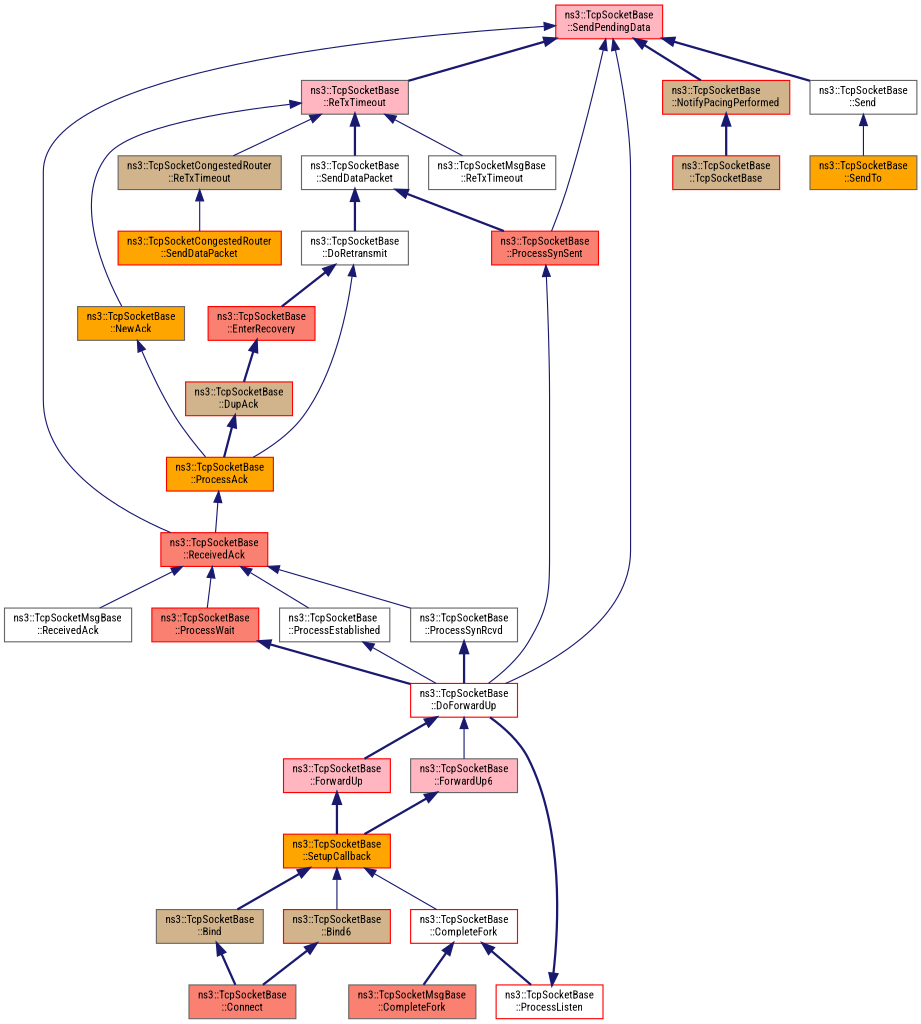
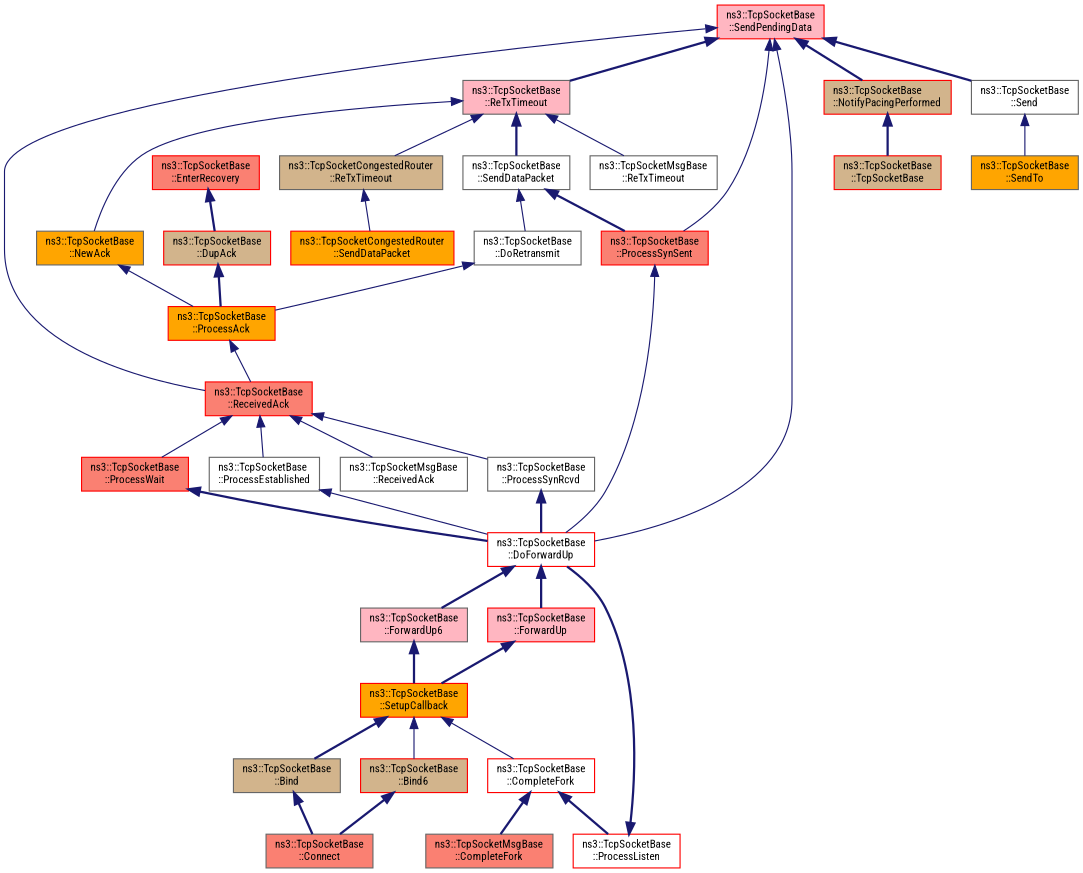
edge "ns3::TcpSocketBase ::DoRetransmit" -> "ns3::TcpSocketBase ::SendDataPacket": style bold -> solid
edge "ns3::TcpSocketBase ::EnterRecovery" -> "ns3::TcpSocketBase ::DoRetransmit": removed
edge "ns3::TcpSocketBase ::ForwardUp6" -> "ns3::TcpSocketBase ::DoForwardUp": style solid -> bold
